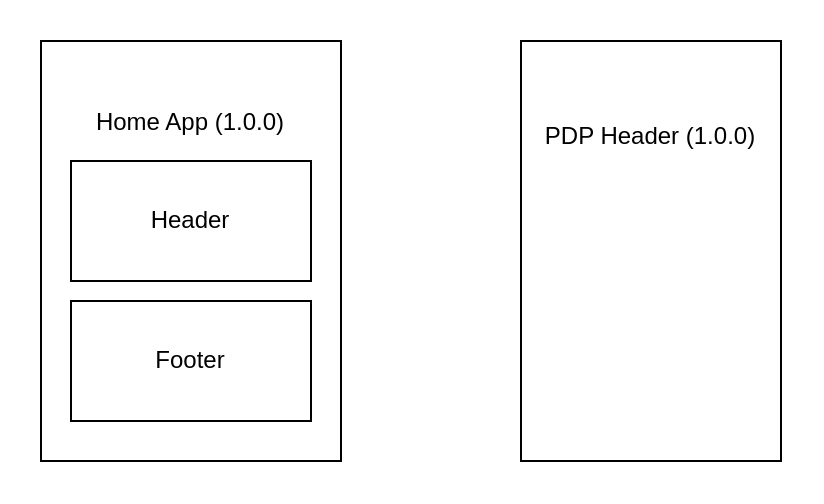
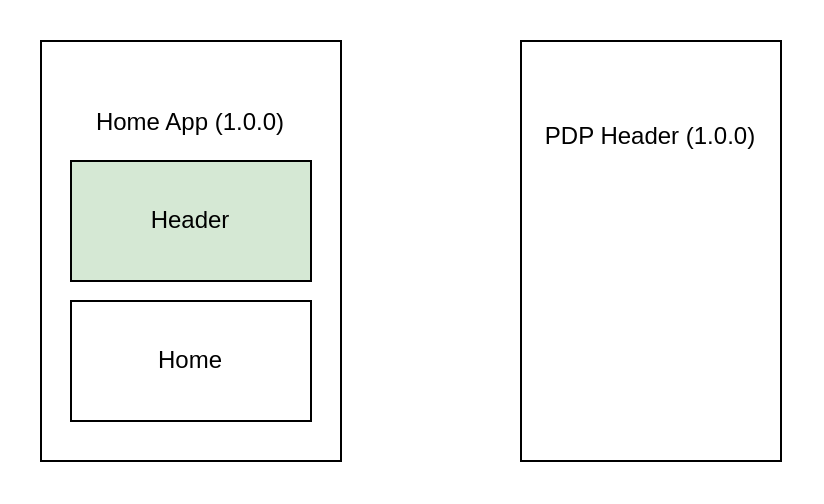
node "Header": fillcolor #ffffff -> #d5e8d4
node "Footer": label "Footer" -> "Home"
